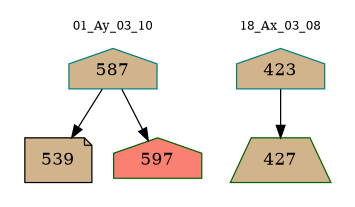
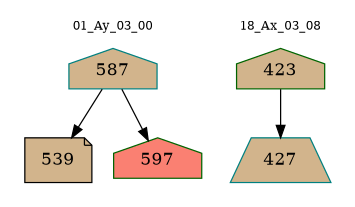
cluster "01_Ay_03_10": label "01_Ay_03_10" -> "01_Ay_03_00"
node "423": color teal -> darkgreen
node "427": color darkgreen -> teal
